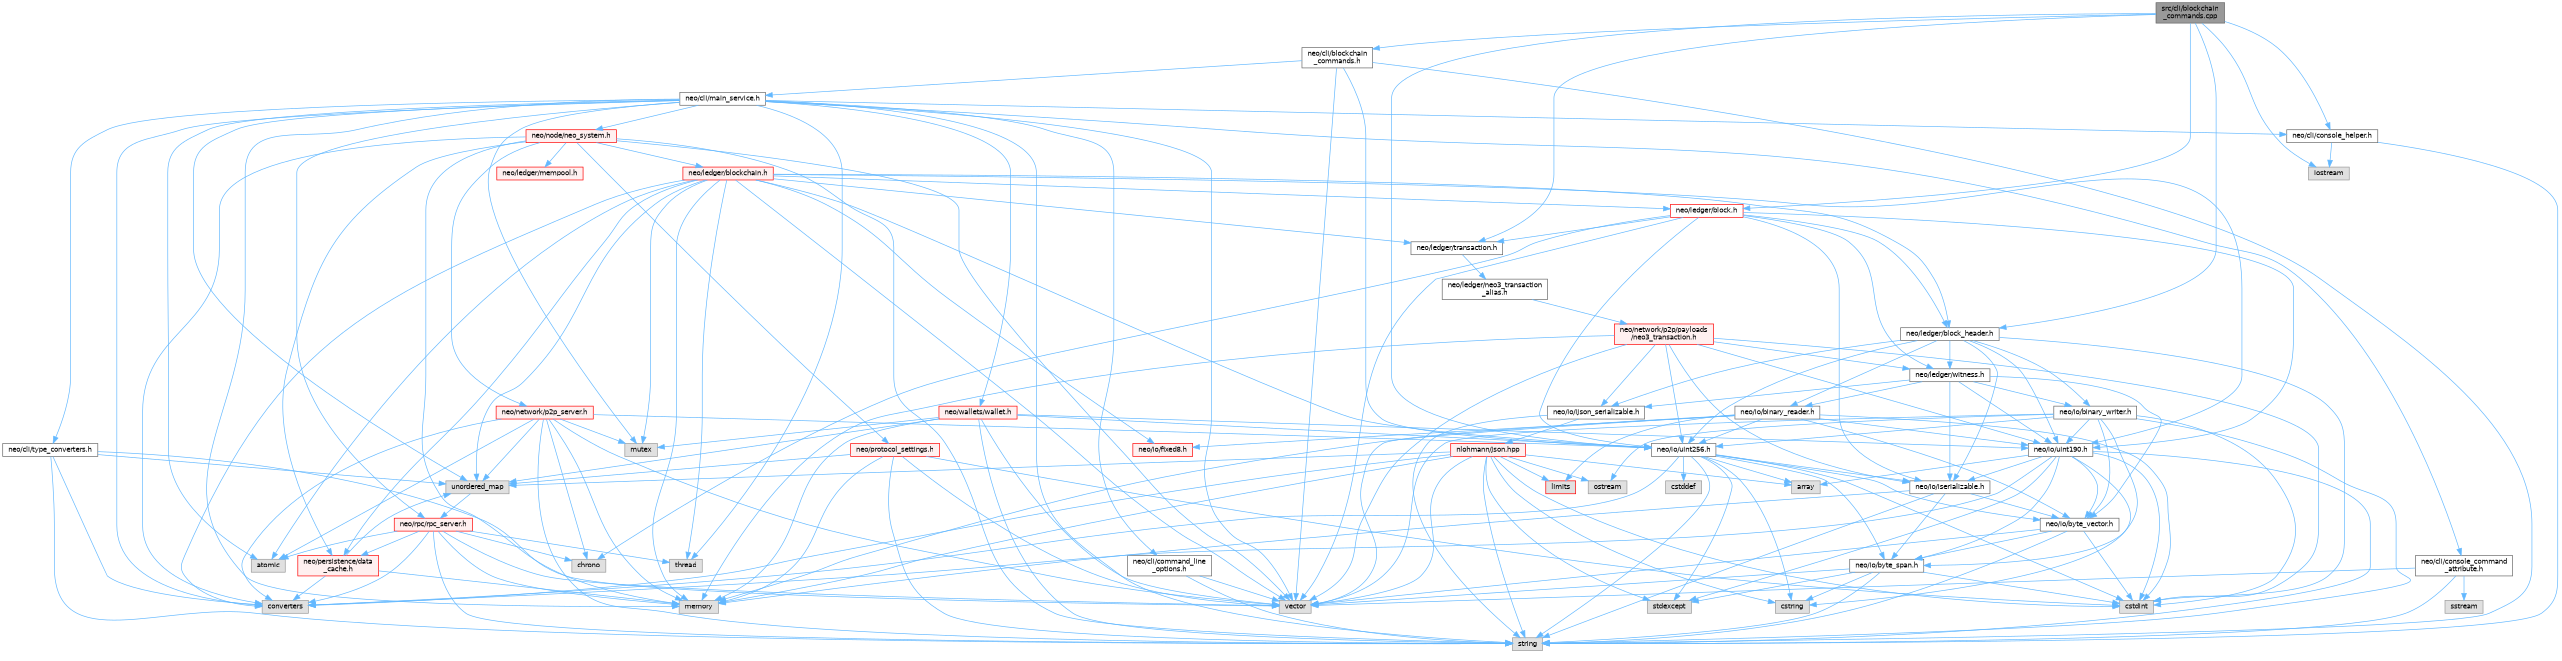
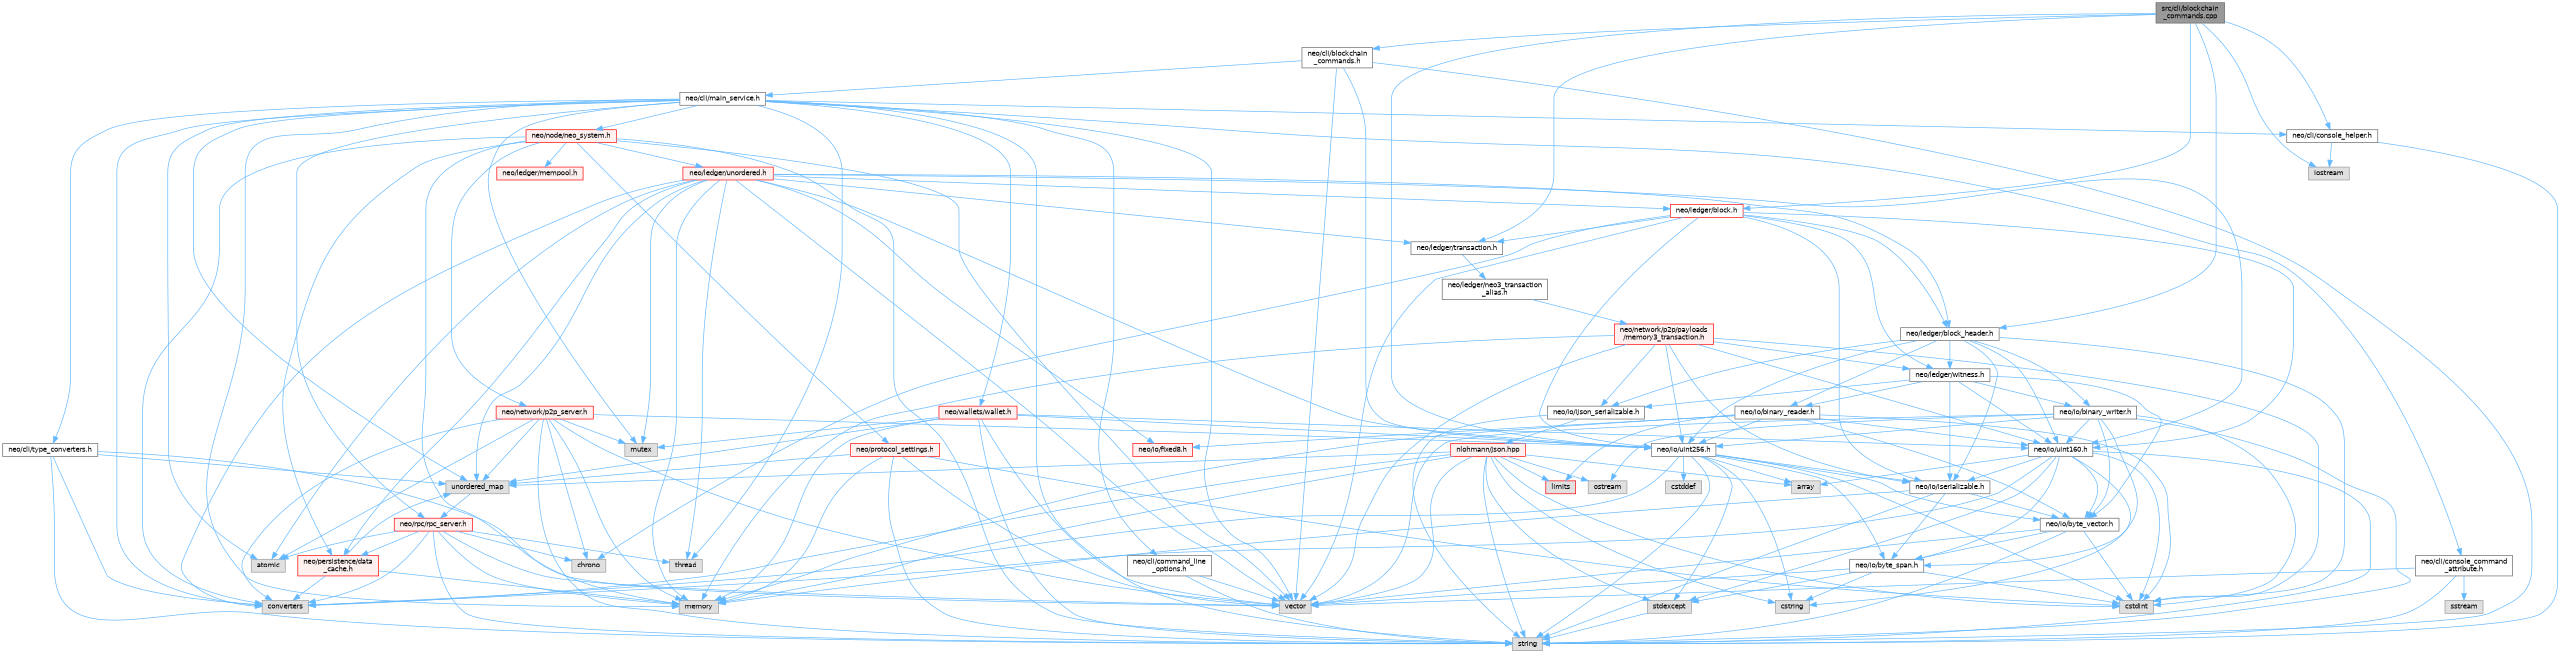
node "neo/ledger/blockchain.h": label "neo/ledger/blockchain.h" -> "neo/ledger/unordered.h"
node "neo/network/p2p/payloads /neo3_transaction.h": label "neo/network/p2p/payloads /neo3_transaction.h" -> "neo/network/p2p/payloads /memory3_transaction.h"
edge "neo/io/binary_reader.h" -> "vector": removed
node "neo/io/uint190.h": label "neo/io/uint190.h" -> "neo/io/uint160.h"
edge "neo/io/byte_span.h" -> "string": now "stdexcept" -> "string"
